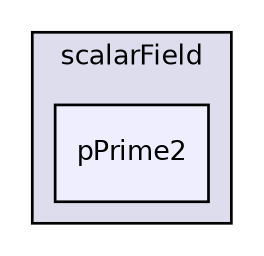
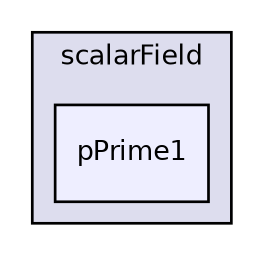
node "pPrime2": label "pPrime2" -> "pPrime1"
